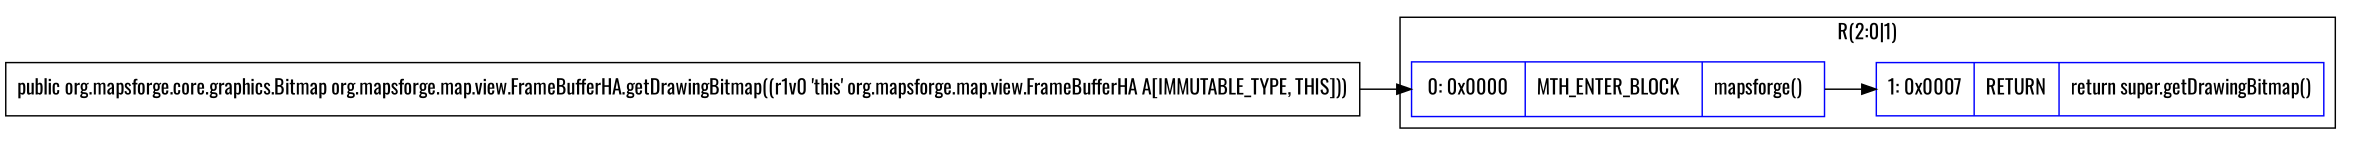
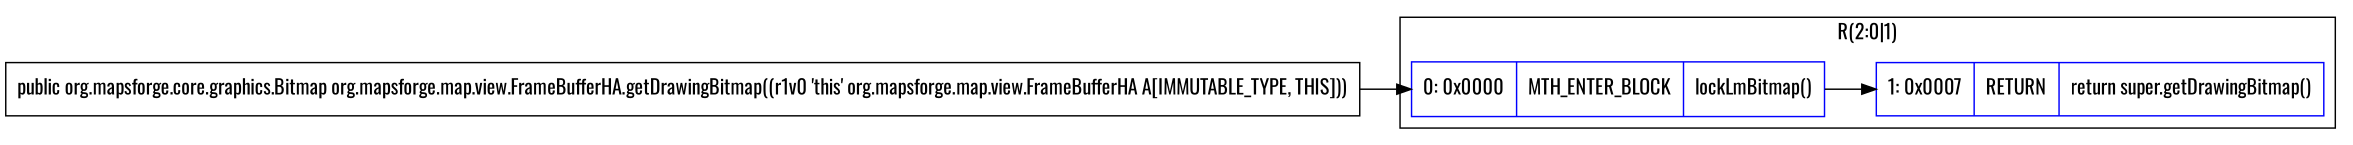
node "0: 0x0000": text "mapsforge()" -> "lockLmBitmap()"
